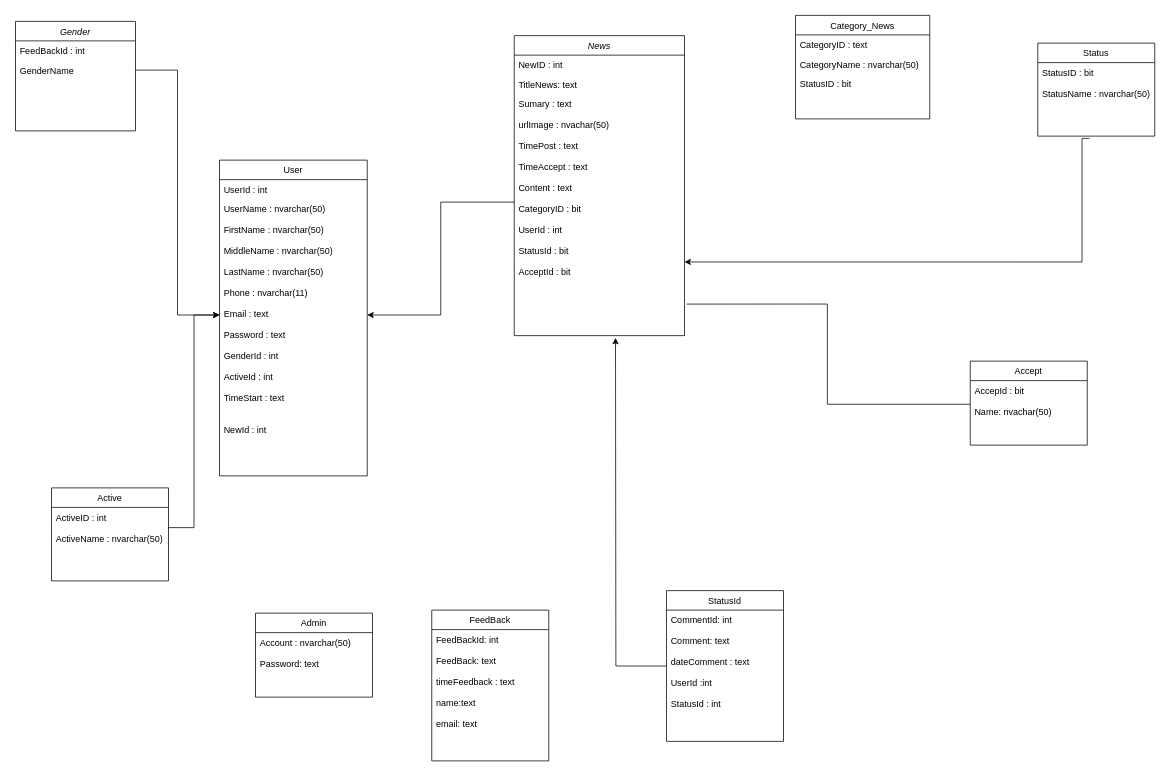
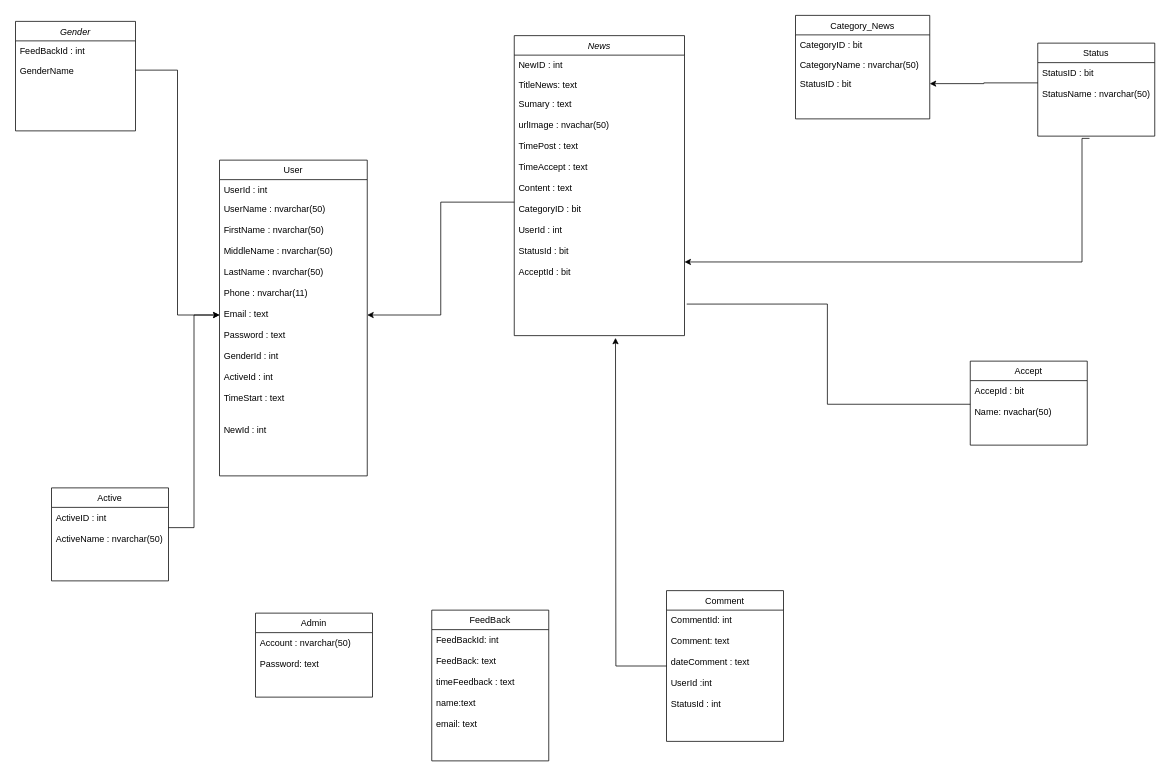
node "CategoryID : text": label "CategoryID : text" -> "CategoryID : bit"
edge "StatusID : bit StatusName : nvarchar(50)" -> "StatusID : bit": added
node "StatusId": label "StatusId" -> "Comment"
